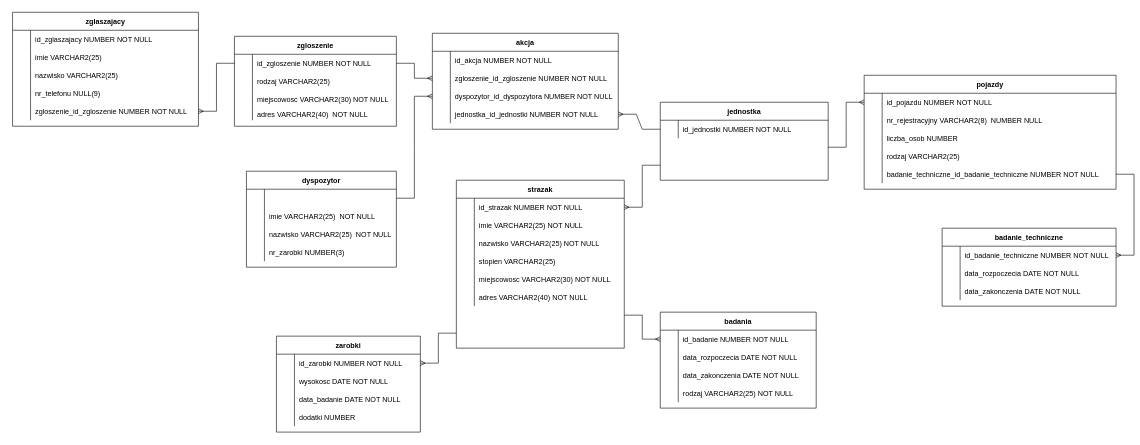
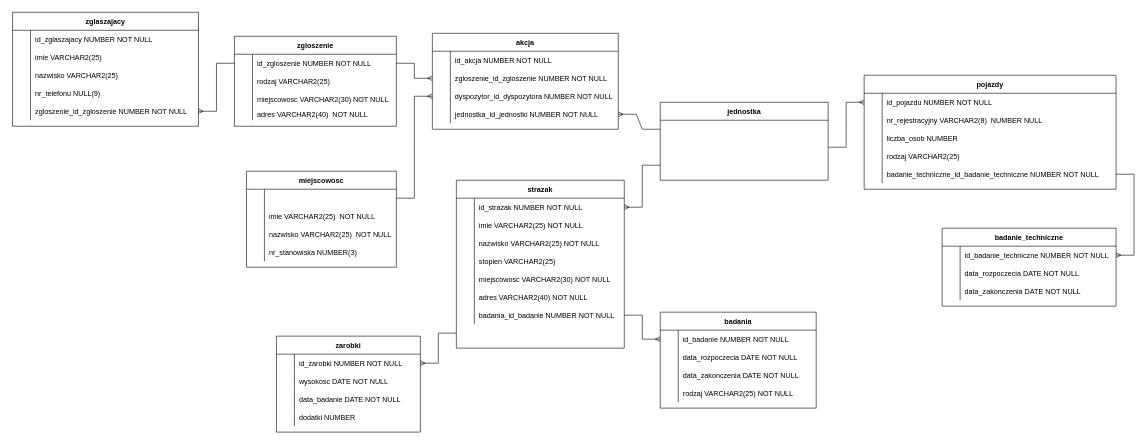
node "id_jednostki NUMBER NOT NULL": removed
node "dyspozytor": label "dyspozytor" -> "miejscowosc"
node "nr_zarobki NUMBER(3)": label "nr_zarobki NUMBER(3)" -> "nr_stanowiska NUMBER(3)"
node "badania_id_badanie NUMBER NOT NULL": added
